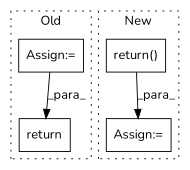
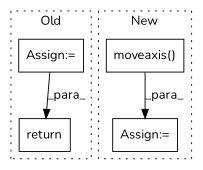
node "return()": label "return()" -> "moveaxis()"
